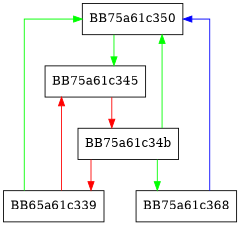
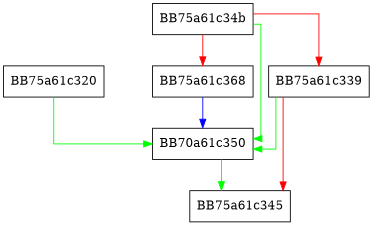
node "BB75a61c350": label "BB75a61c350" -> "BB70a61c350"
node "BB75a61c320": added
edge "BB75a61c345" -> "BB75a61c34b": removed
edge "BB75a61c34b" -> "BB75a61c368": color green -> red
node "BB65a61c339": label "BB65a61c339" -> "BB75a61c339"
